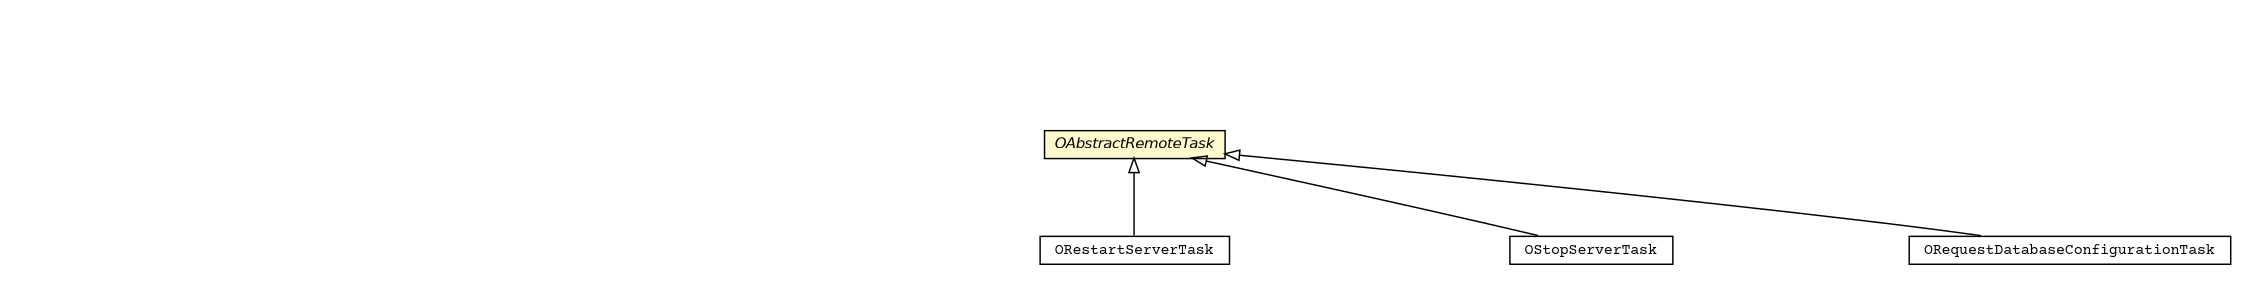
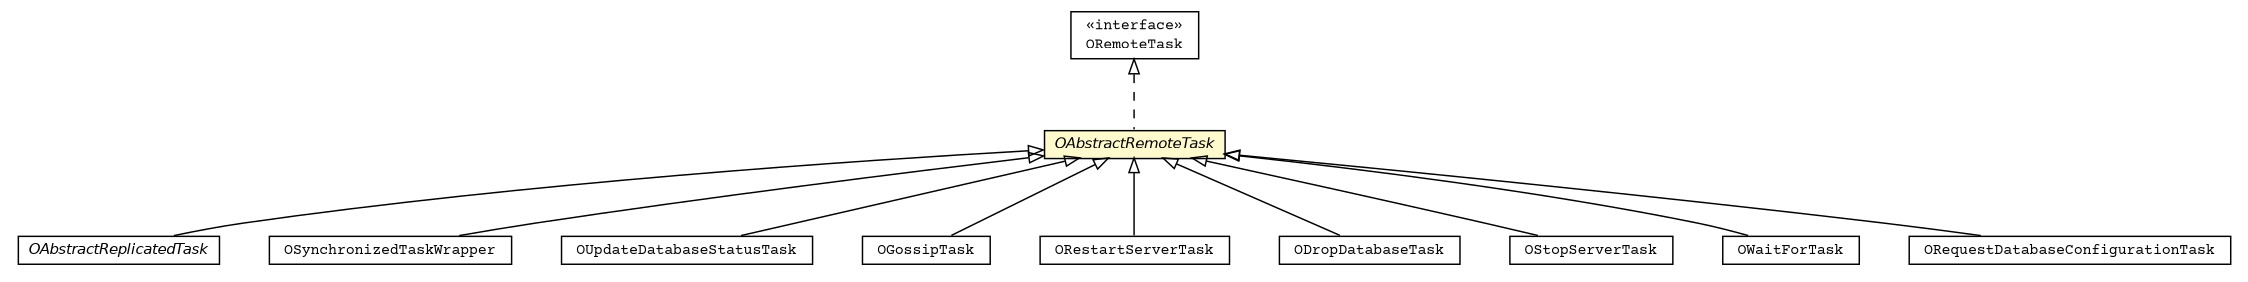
node "ORemoteTask": added
node "OAbstractReplicatedTask": added
node "OSynchronizedTaskWrapper": added
node "OUpdateDatabaseStatusTask": added
node "OGossipTask": added
node "ODropDatabaseTask": added
node "OWaitForTask": added
